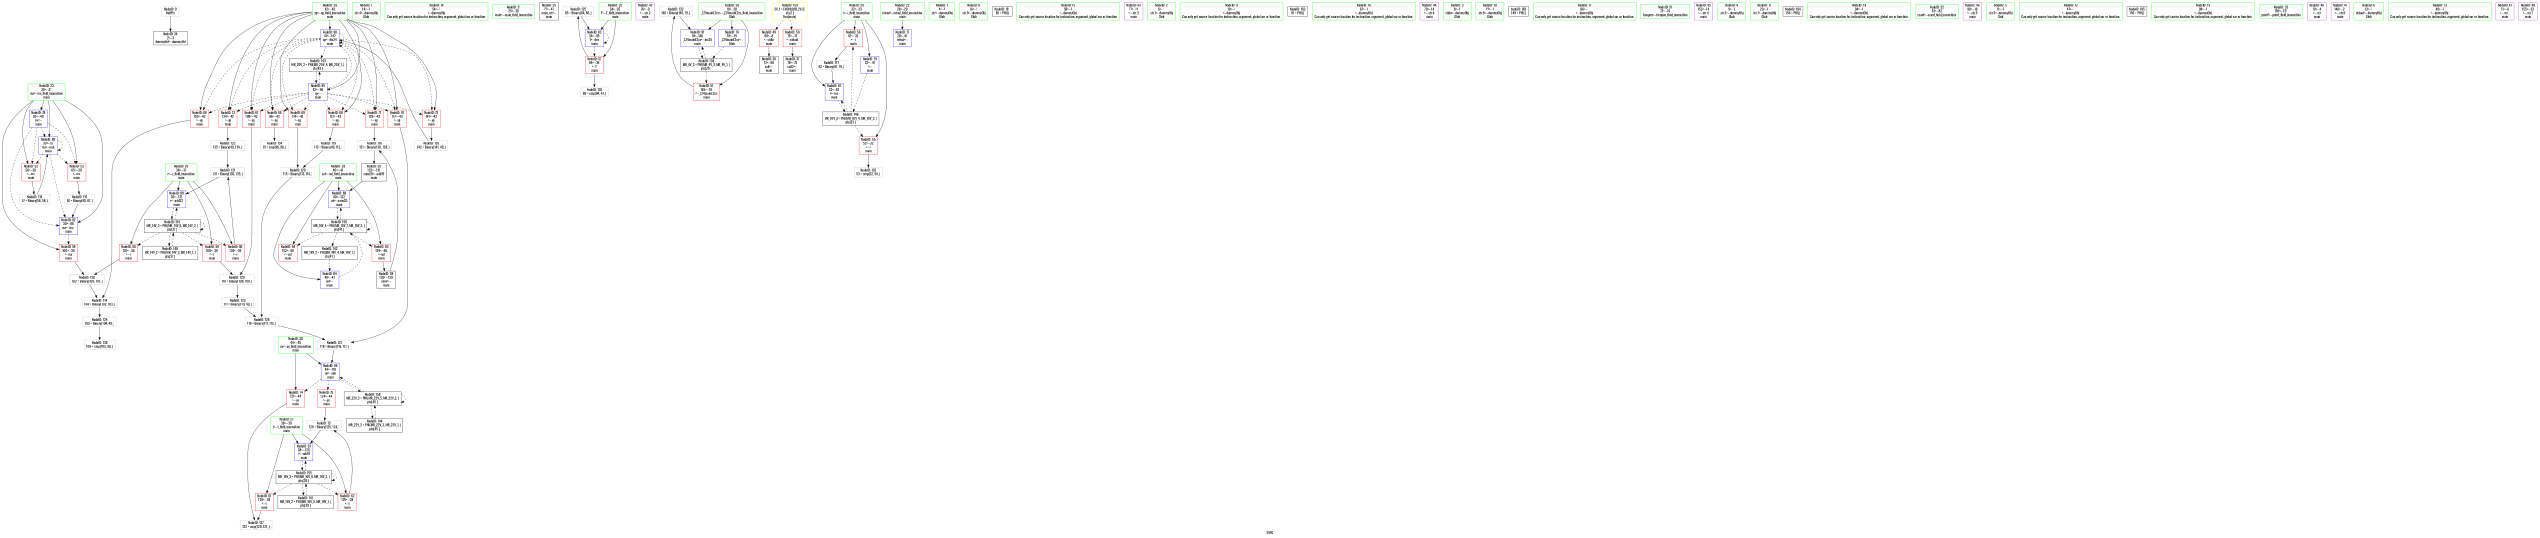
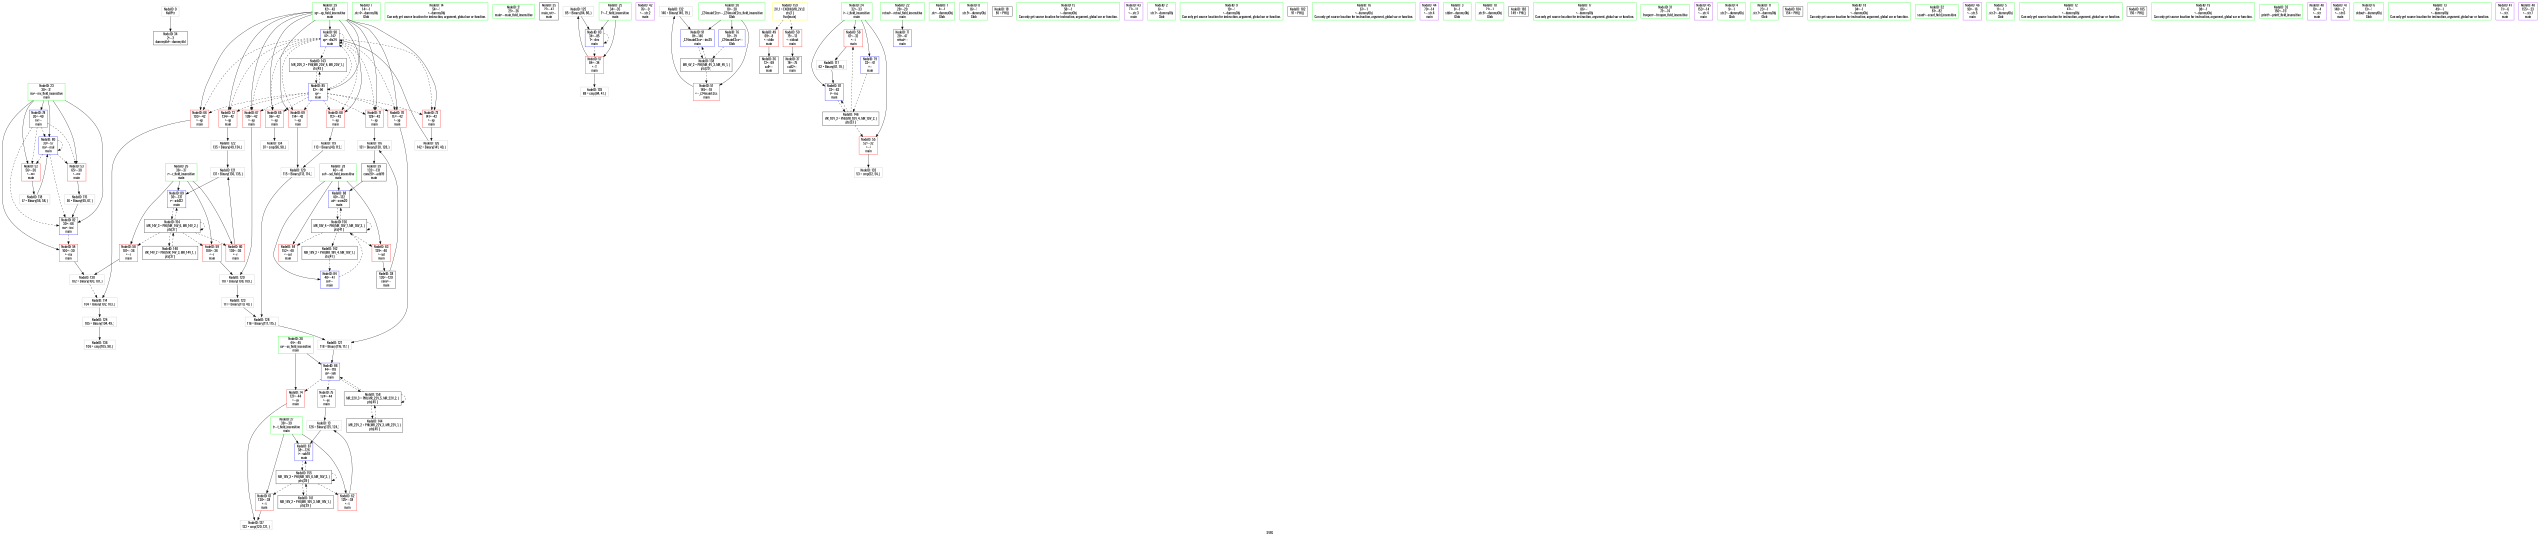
edge "NodeID: 130" -> "NodeID: 114": style solid -> dashed
